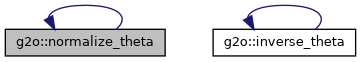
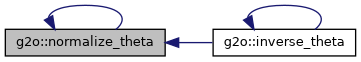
edge "g2o::inverse_theta" -> "g2o::normalize_theta": added
